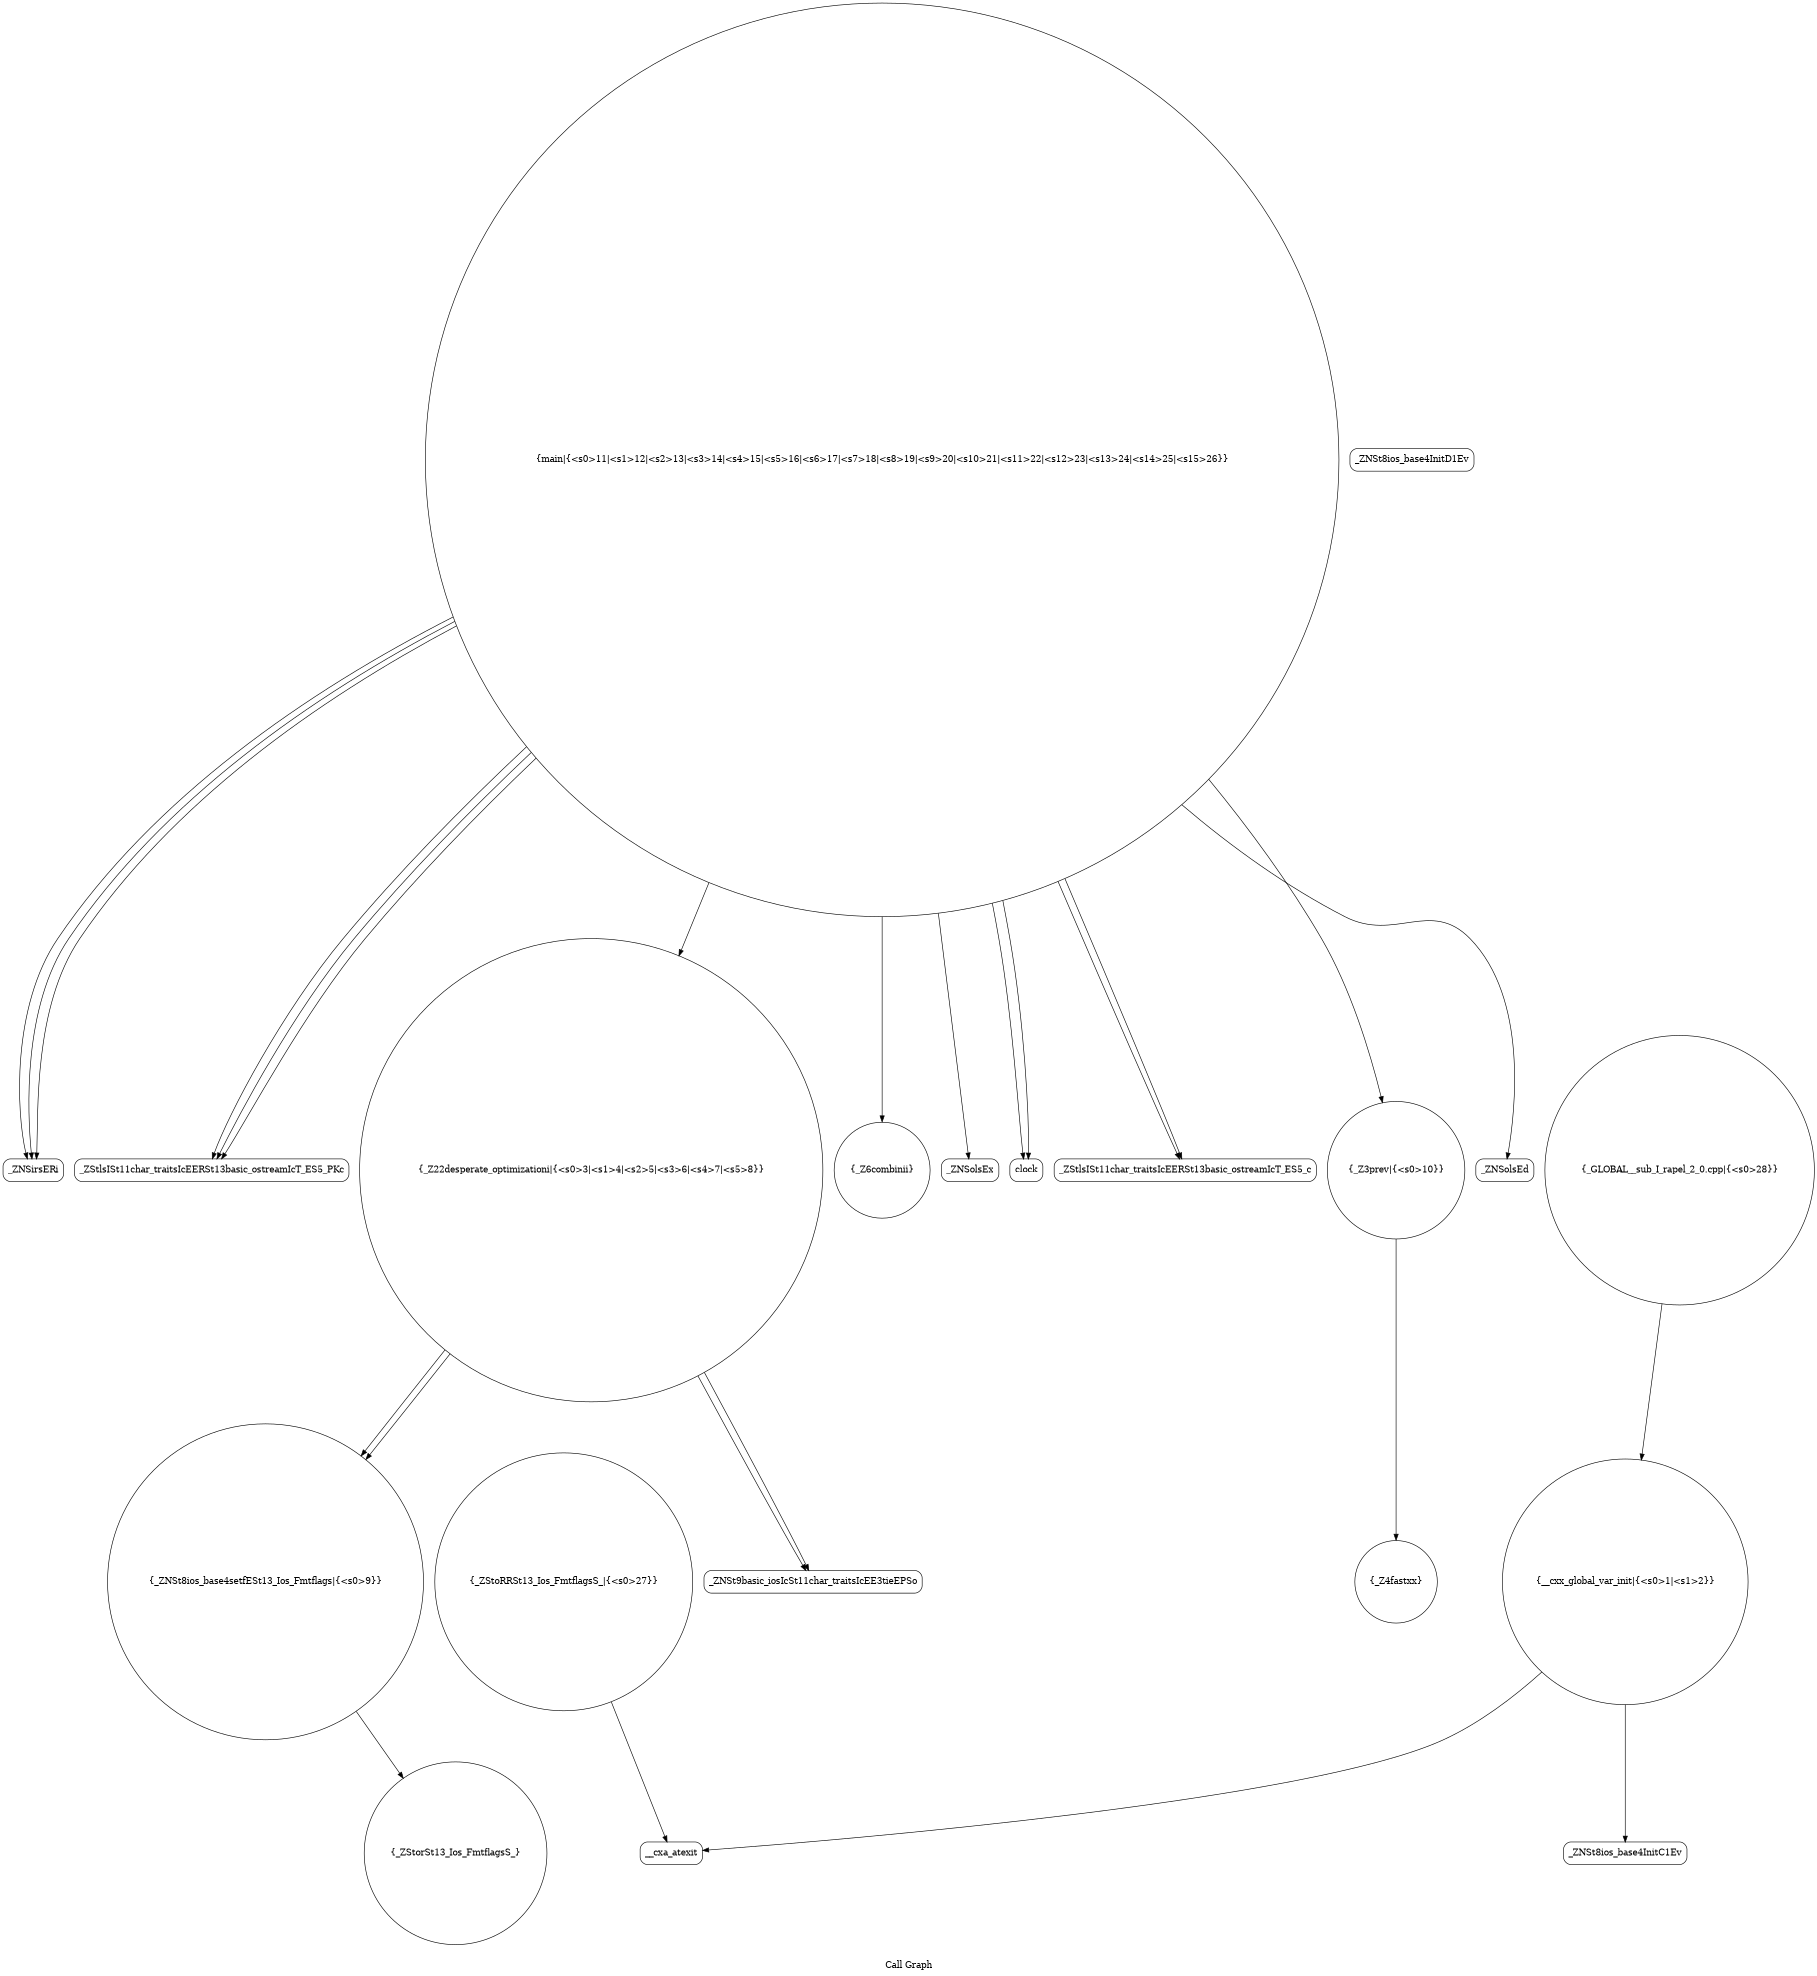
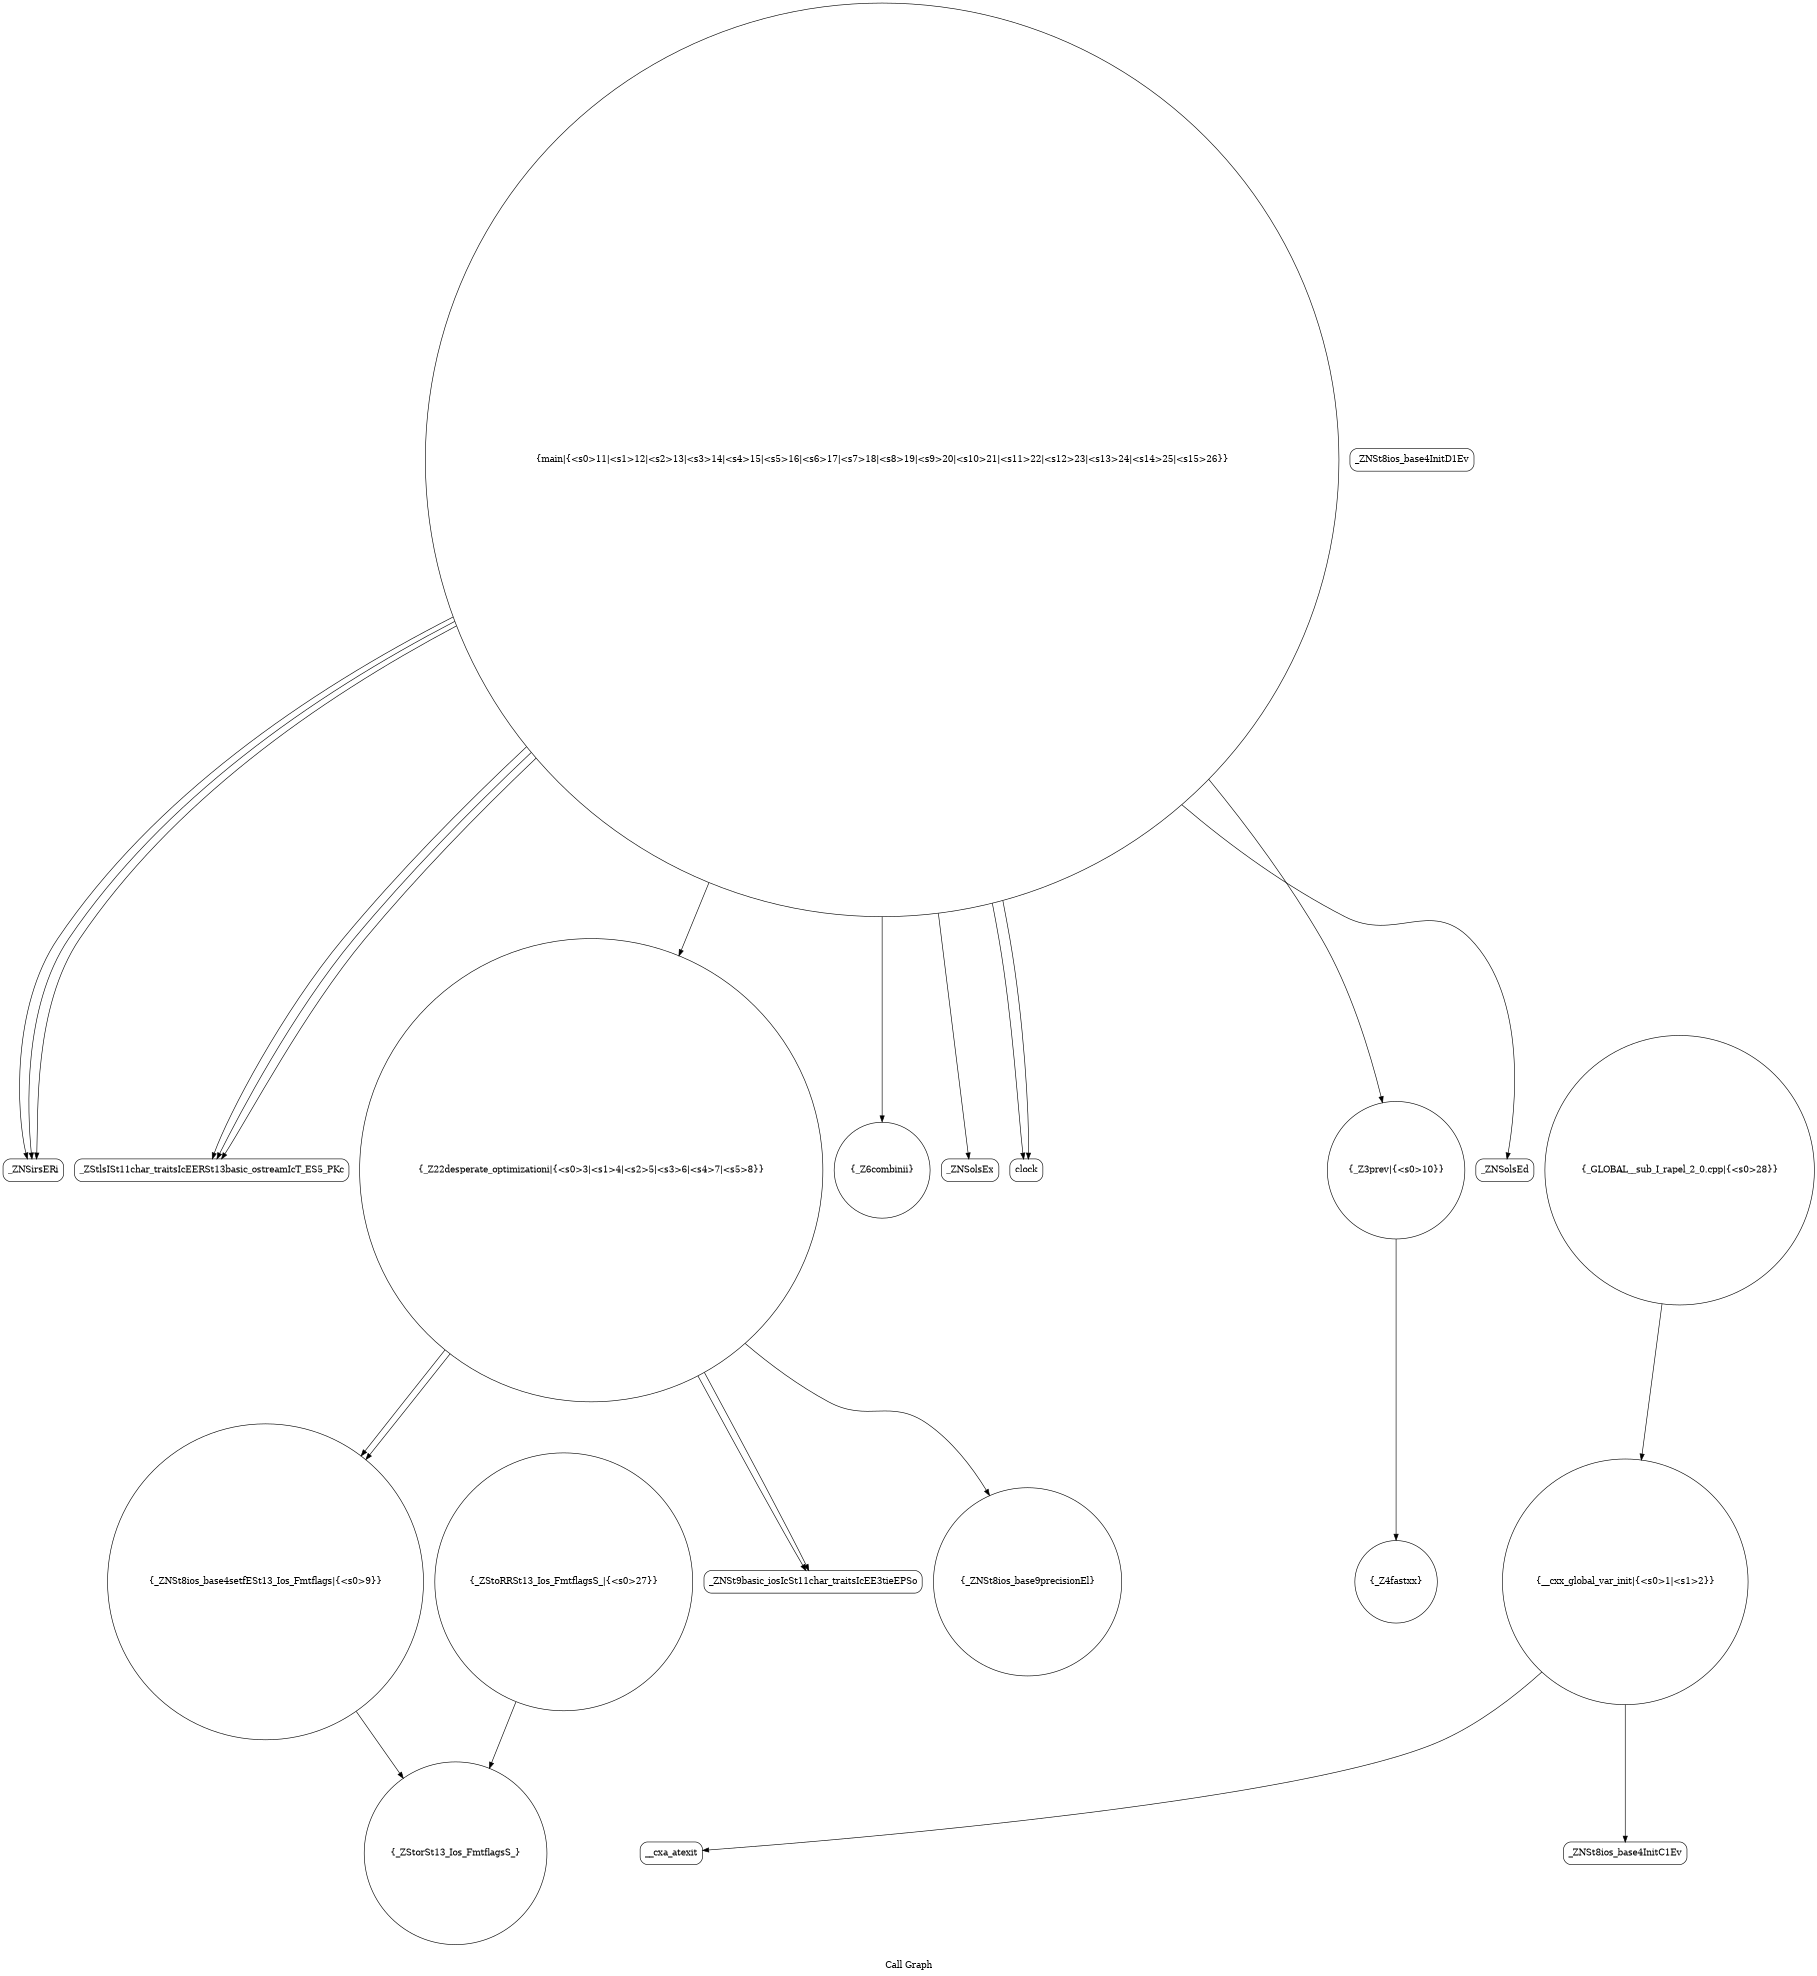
node "_ZStlsISt11char_traitsIcEERSt13basic_ostreamIcT_ES5_c": removed
node "{_ZNSt8ios_base9precisionEl}": added
edge "{_ZStoRRSt13_Ios_FmtflagsS_|{<s0>27}}" -> "__cxa_atexit": now "{_ZStoRRSt13_Ios_FmtflagsS_|{<s0>27}}" -> "{_ZStorSt13_Ios_FmtflagsS_}"
